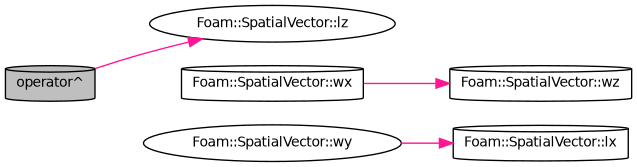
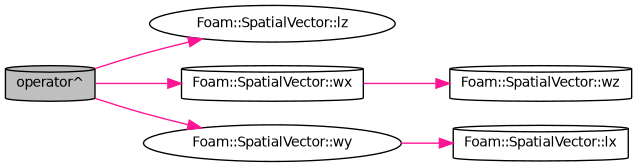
edge "operator^" -> "Foam::SpatialVector::wx": added
edge "operator^" -> "Foam::SpatialVector::wy": added
